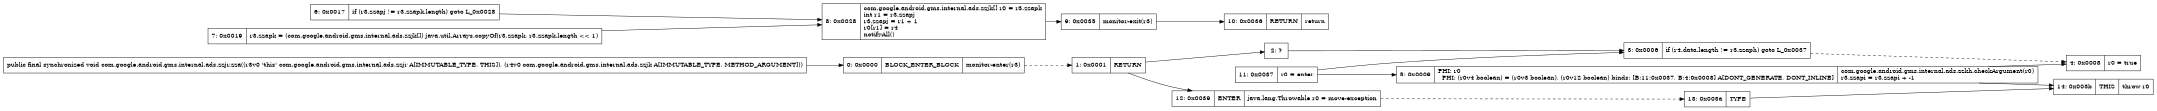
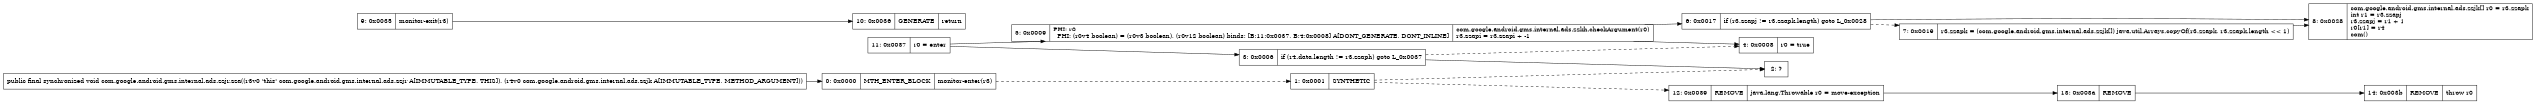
edge "8: 0x0028" -> "9: 0x0035": removed
node "10: 0x0036": text "RETURN" -> "GENERATE"
edge "6: 0x0017" -> "7: 0x0019": added
node "8: 0x0028": text "notifyAll()" -> "com()"
edge "2: ?" -> "3: 0x0006": reversed
edge "1: 0x0001" -> "2: ?": style solid -> dashed
node "0: 0x0000": text "BLOCK_ENTER_BLOCK" -> "MTH_ENTER_BLOCK"
node "1: 0x0001": text "RETURN" -> "SYNTHETIC"
edge "1: 0x0001" -> "12: 0x0039": style solid -> dashed
edge "5: 0x0009" -> "14: 0x003b": now "5: 0x0009" -> "6: 0x0017"
node "14: 0x003b": text "THIS" -> "REMOVE"
node "12: 0x0039": text "ENTER" -> "REMOVE"
edge "12: 0x0039" -> "13: 0x003a": style dashed -> solid
node "13: 0x003a": text "TYPE" -> "REMOVE"
